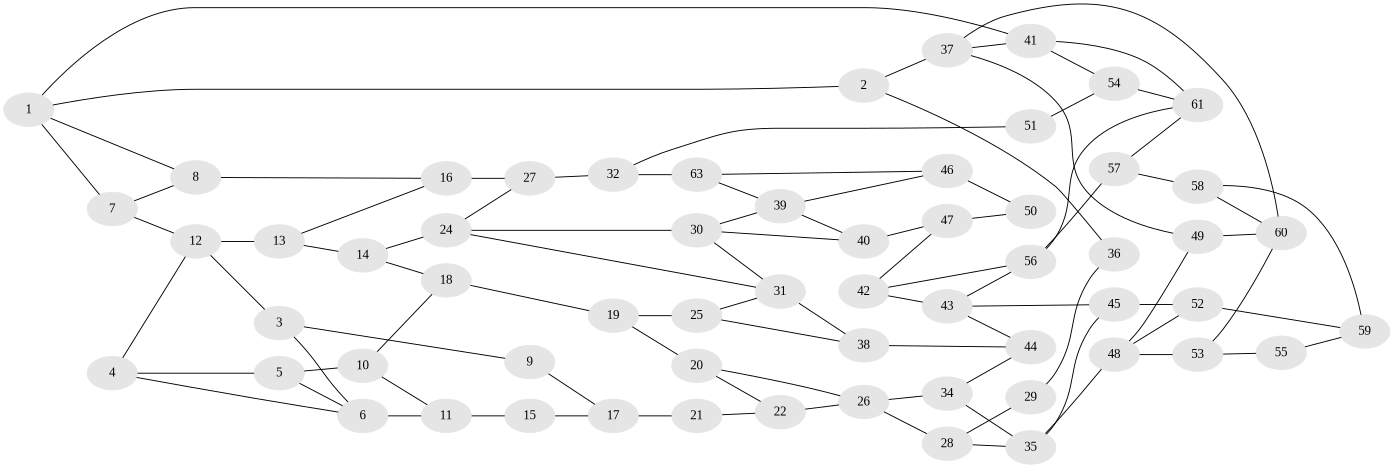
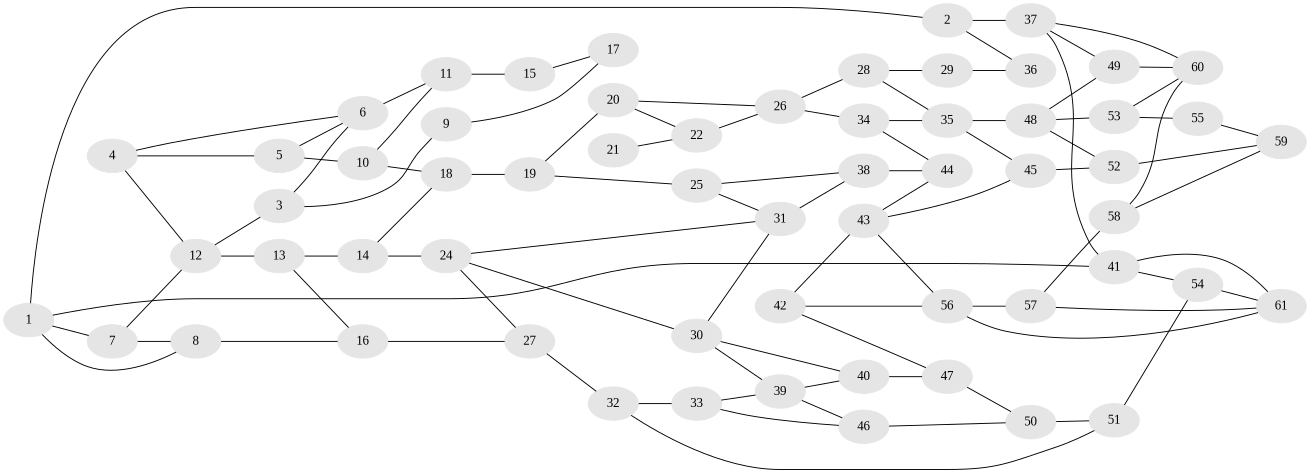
node "63": label "63" -> "33"
edge "17" -- "21": removed
edge "51" -- "50": added
